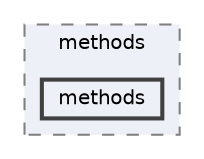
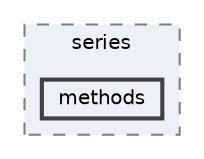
cluster "methods": label "methods" -> "series"
